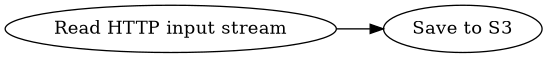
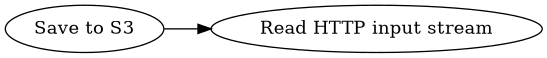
edge "Read HTTP input stream" -> "Save to S3": reversed
